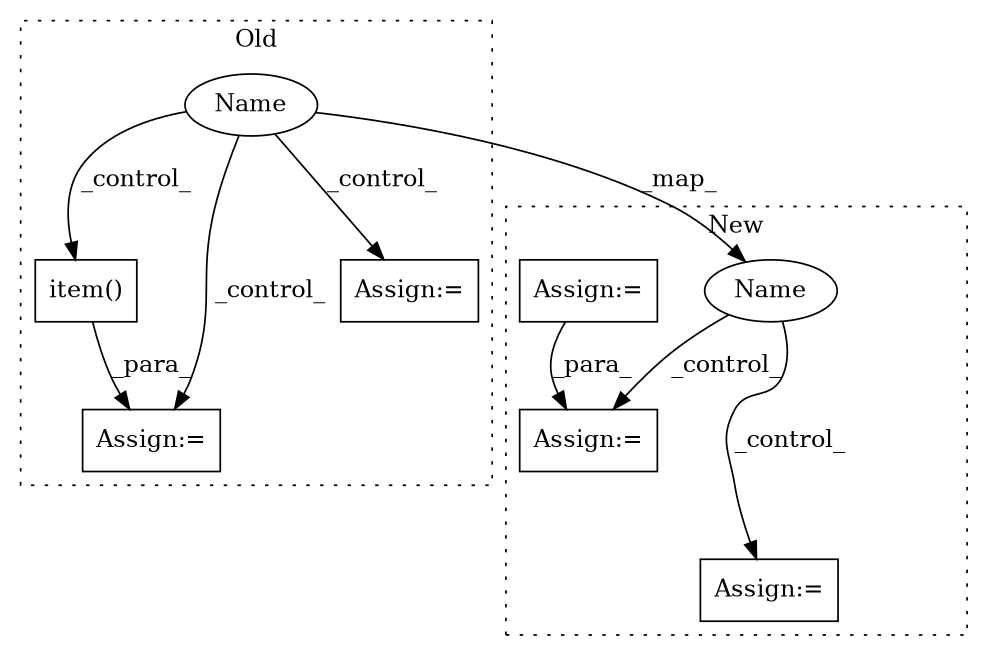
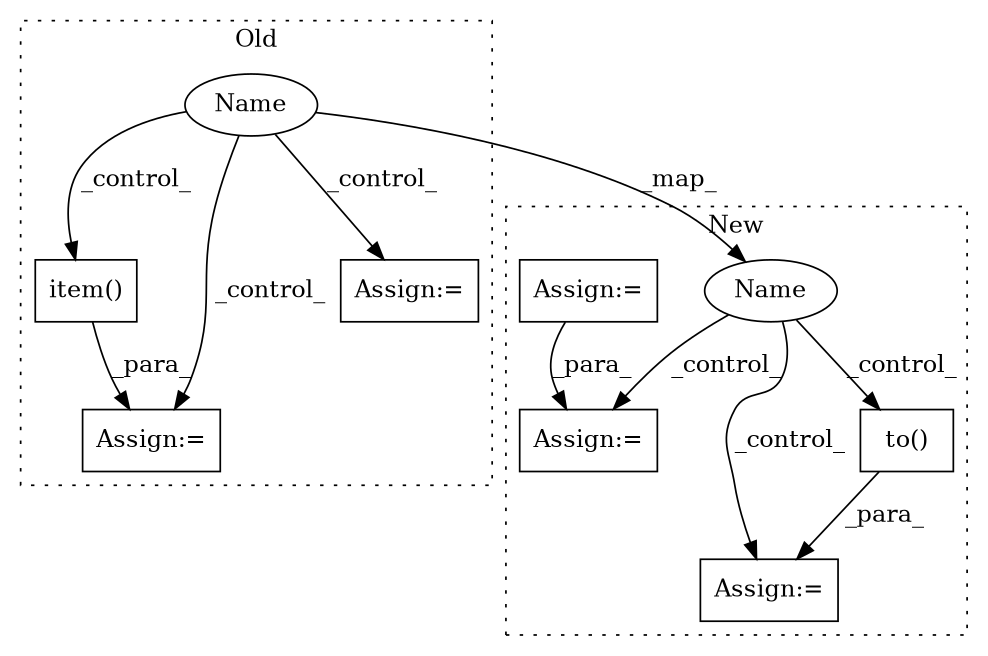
node "to()": added
